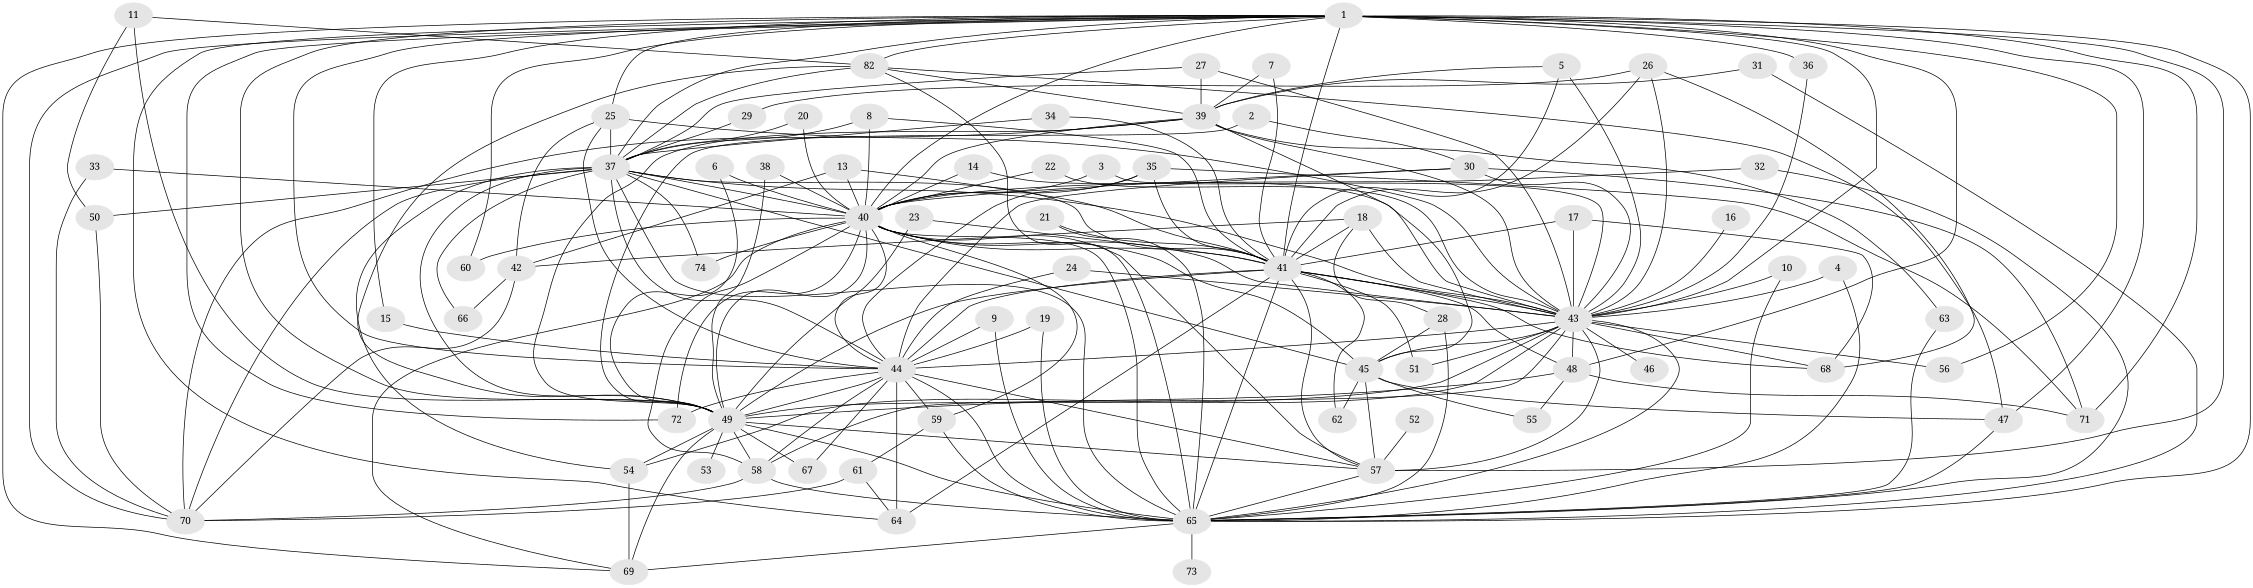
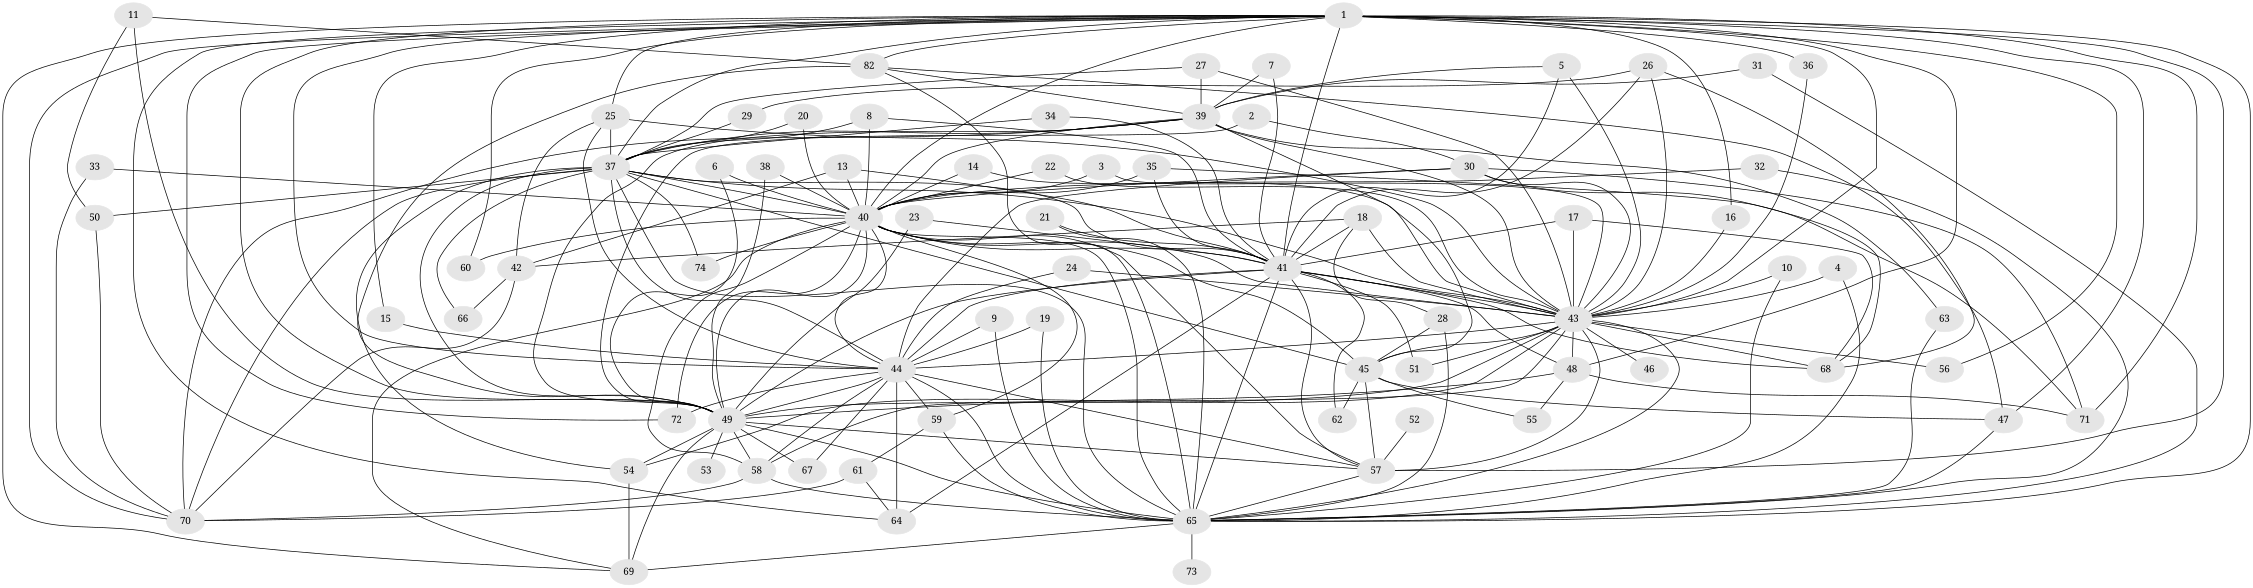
edge "1" -- "16": added
edge "82" -- "37": now "39" -- "37"
edge "35" -- "44": removed
edge "30" -- "68": added
